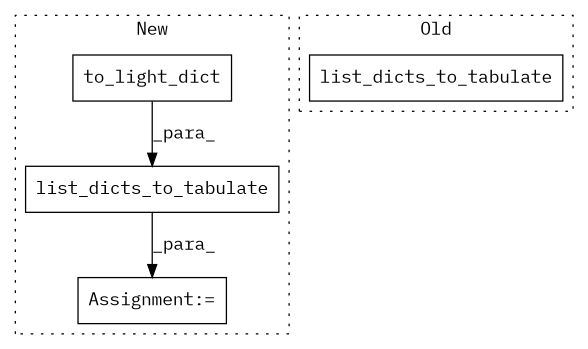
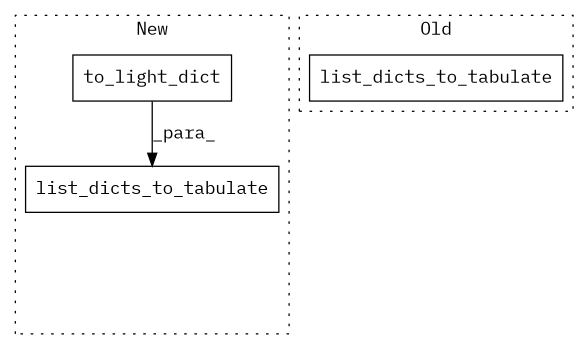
node "Assignment:=": removed
